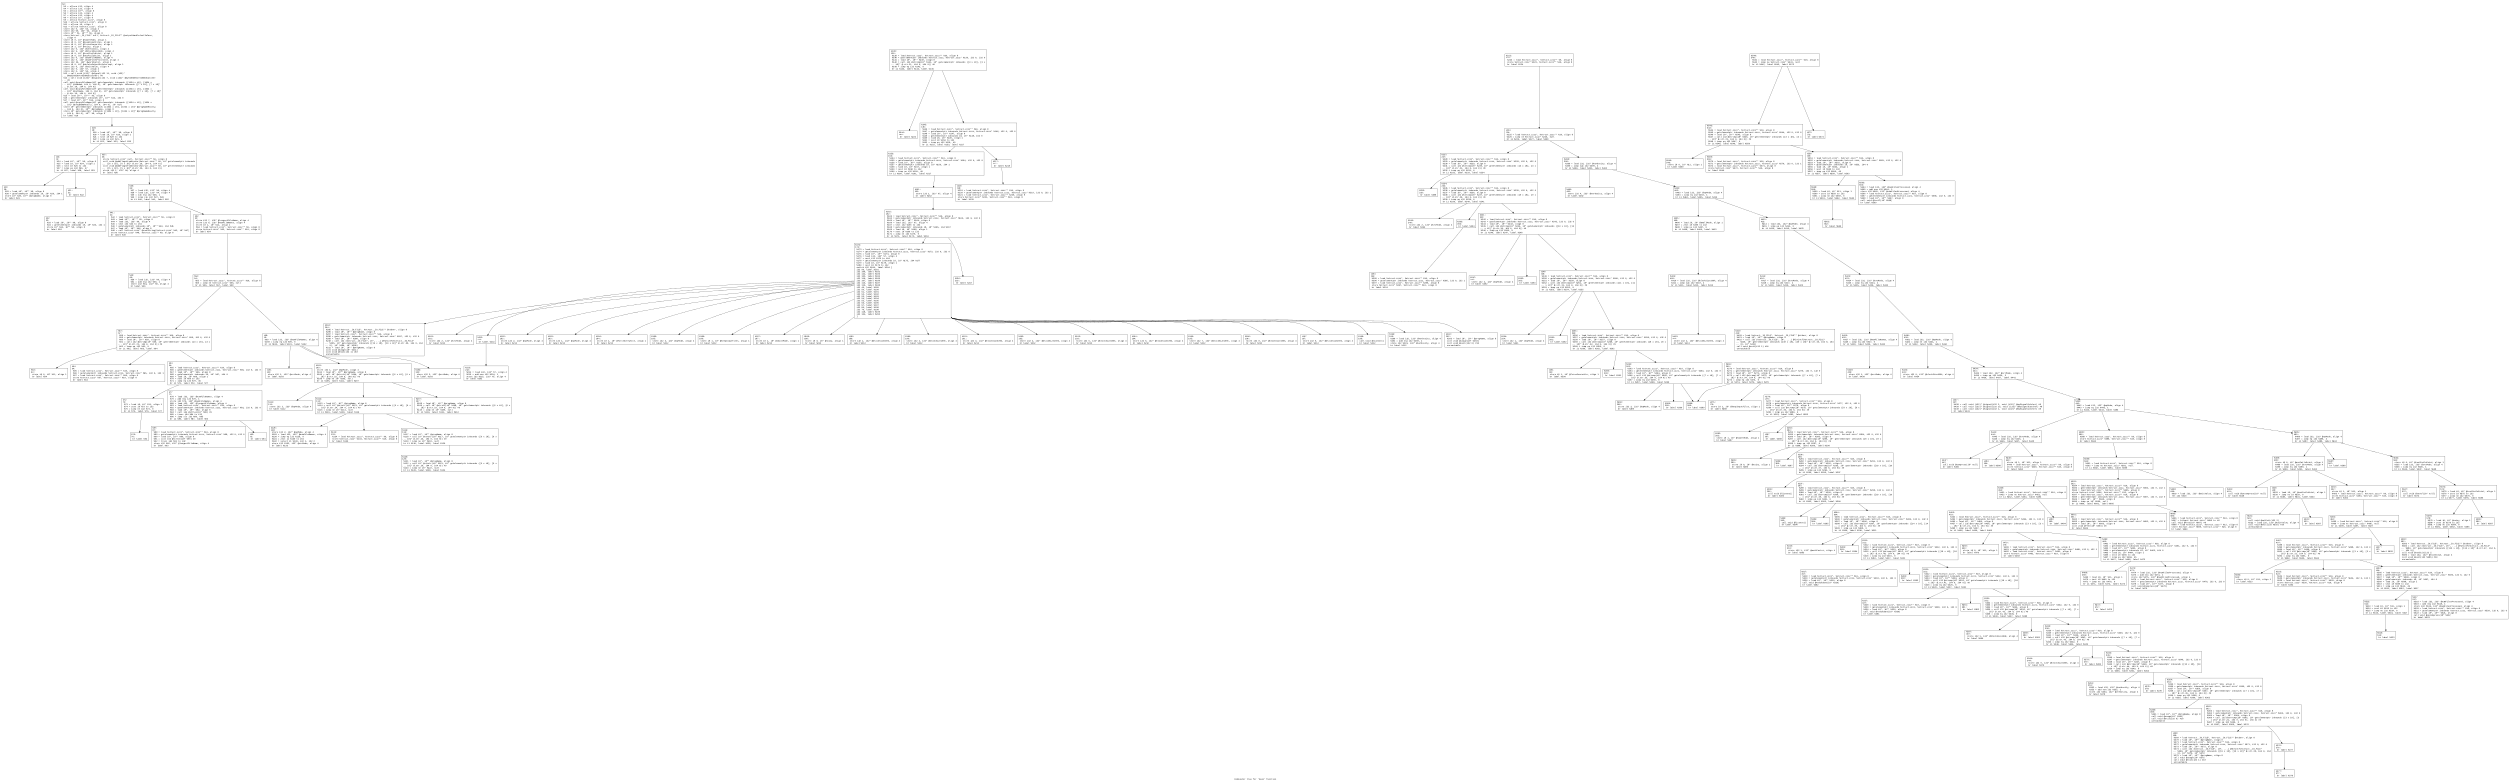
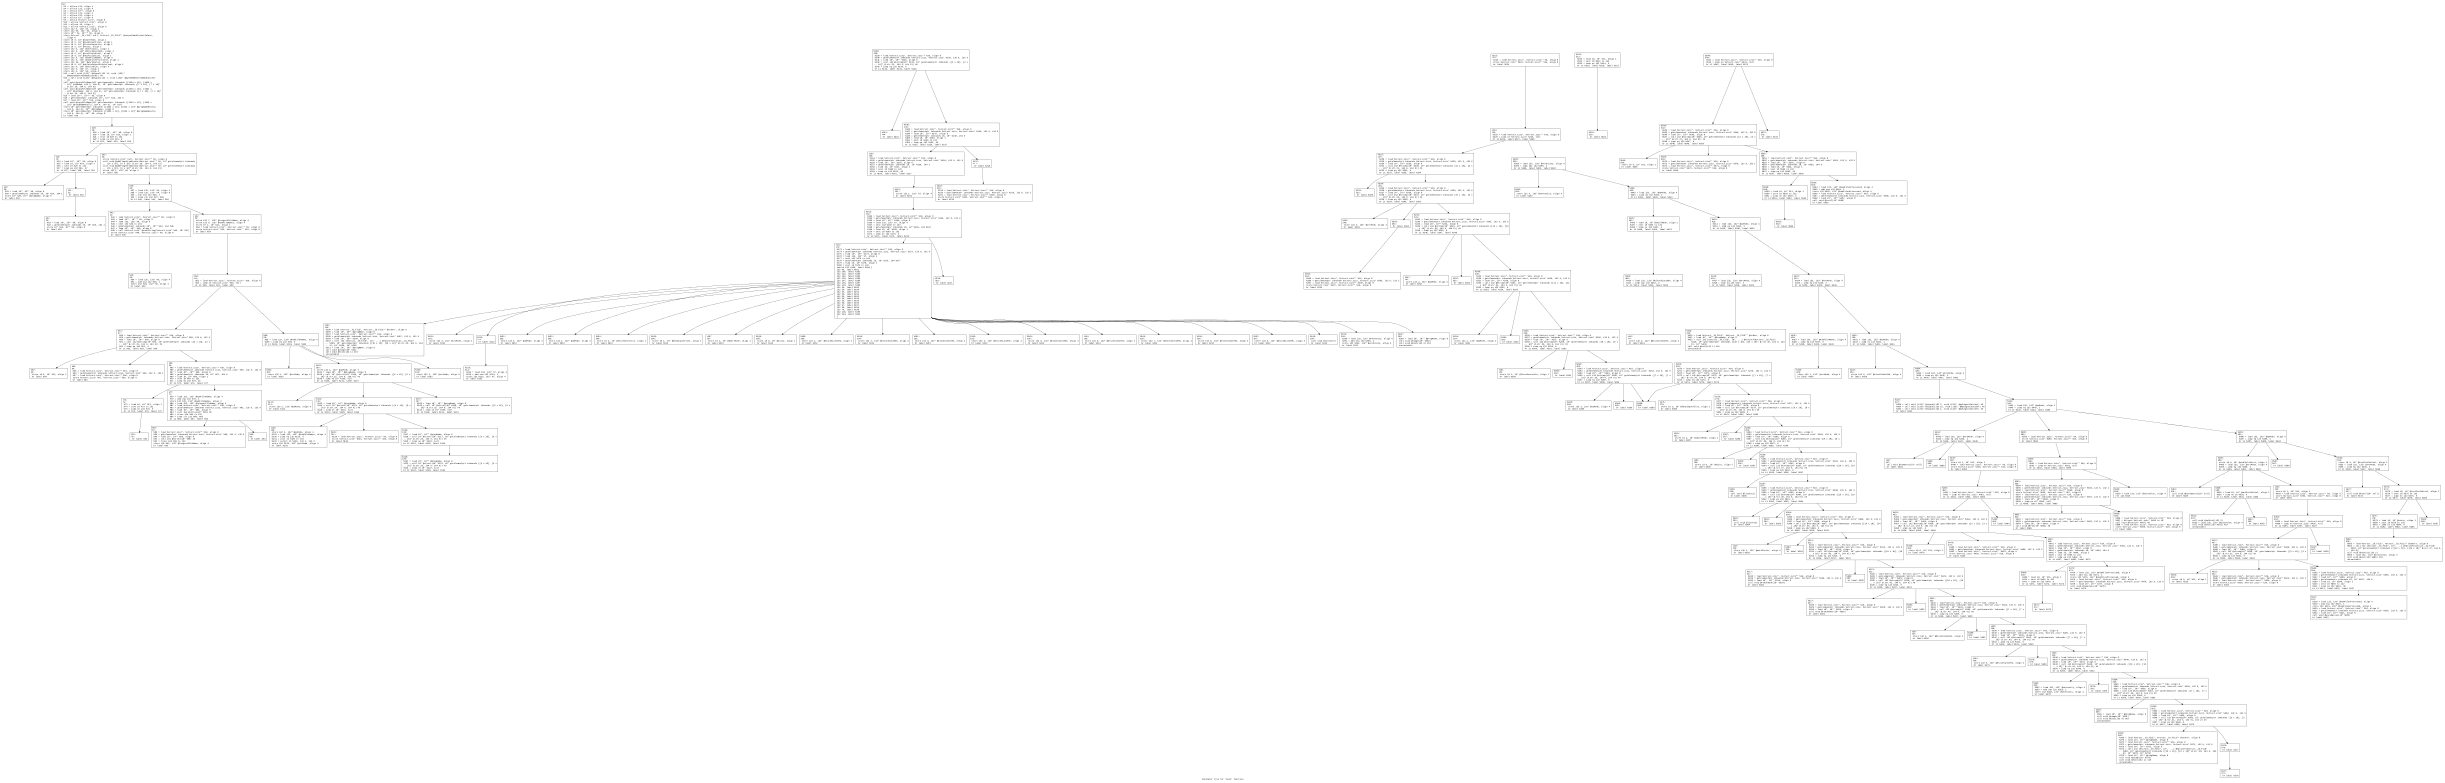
node "%185:": removed
edge "%504:" -> "%512:": removed
